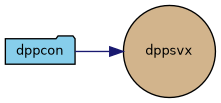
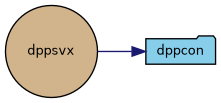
edge "dppcon" -> "dppsvx": reversed
